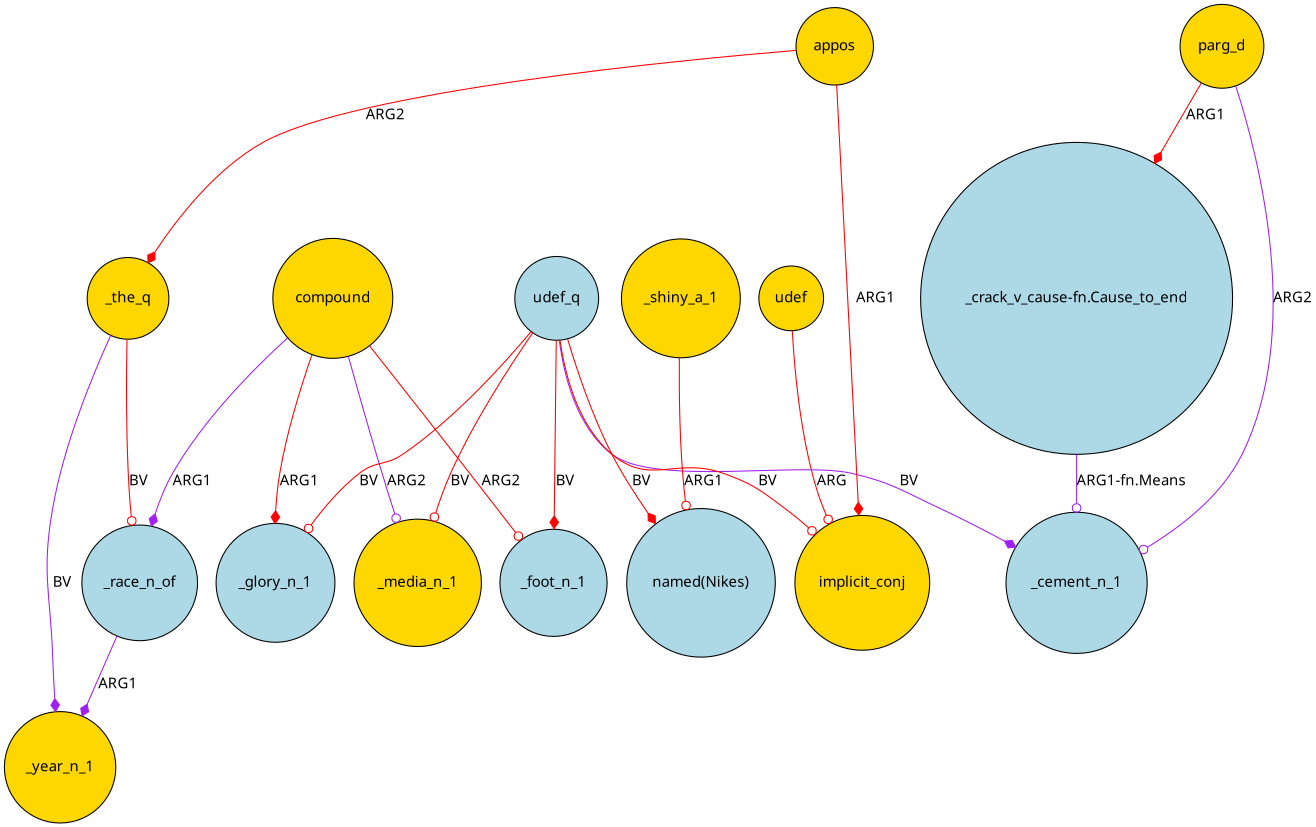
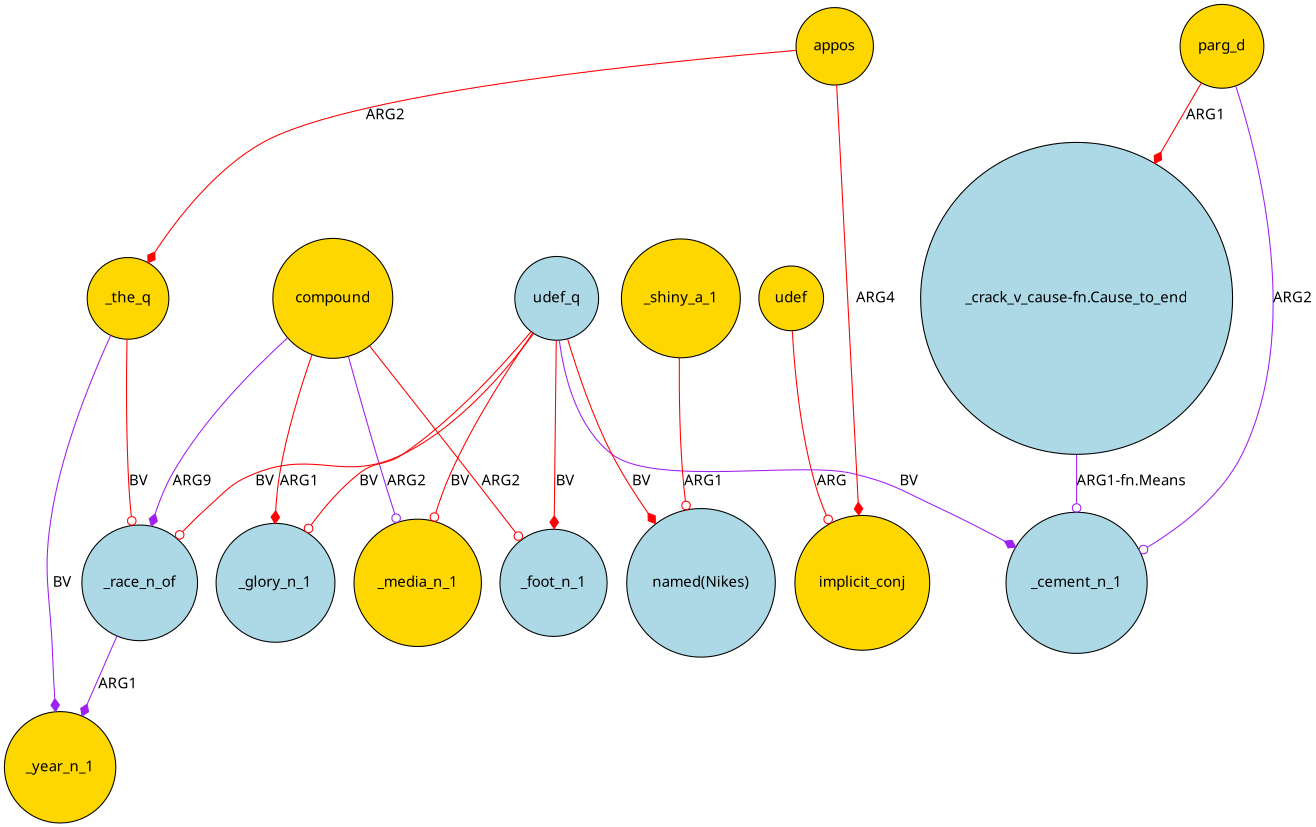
edge "appos" -> "implicit_conj": label "ARG1" -> "ARG4"
edge "udef_q" -> "implicit_conj": now "udef_q" -> "_race_n_of"
edge "compound" -> "_race_n_of": label "ARG1" -> "ARG9"
